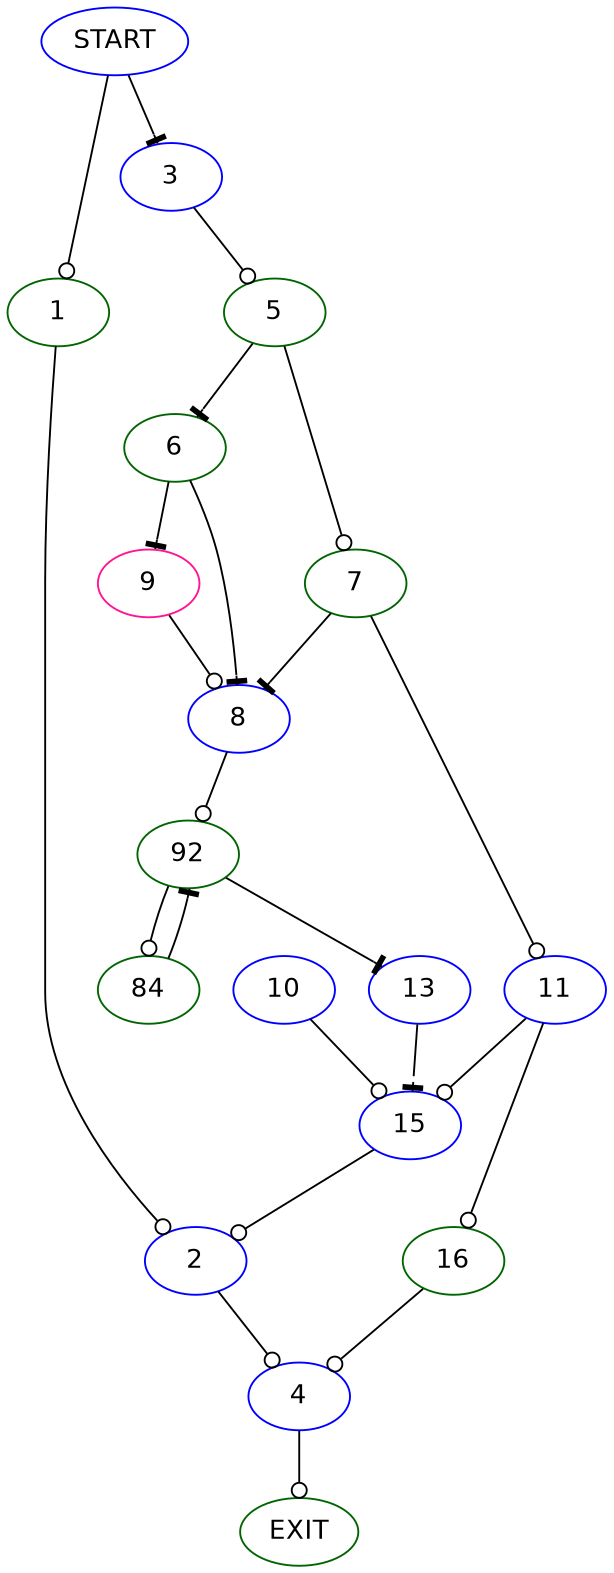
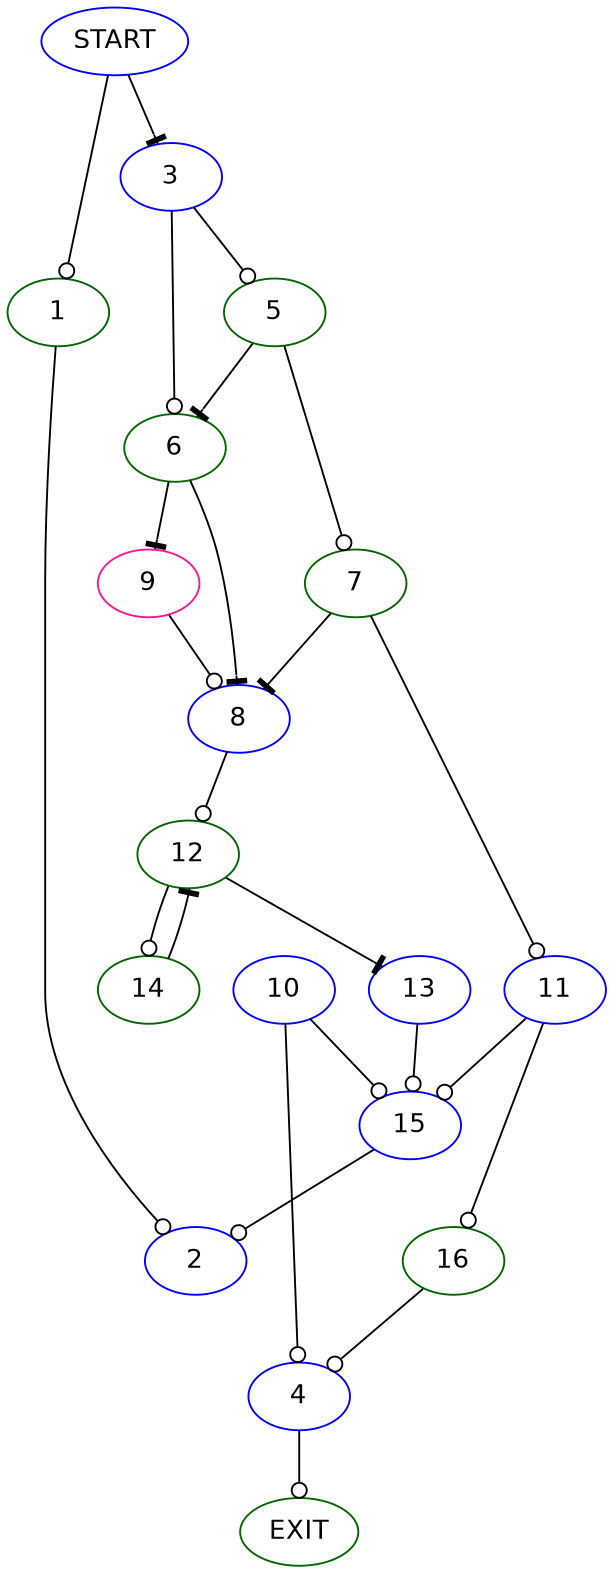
edge "3" -> "6": added
node "92": label "92" -> "12"
node "84": label "84" -> "14"
edge "13" -> "15": arrowhead tee -> odot
edge "2" -> "4": now "10" -> "4"
